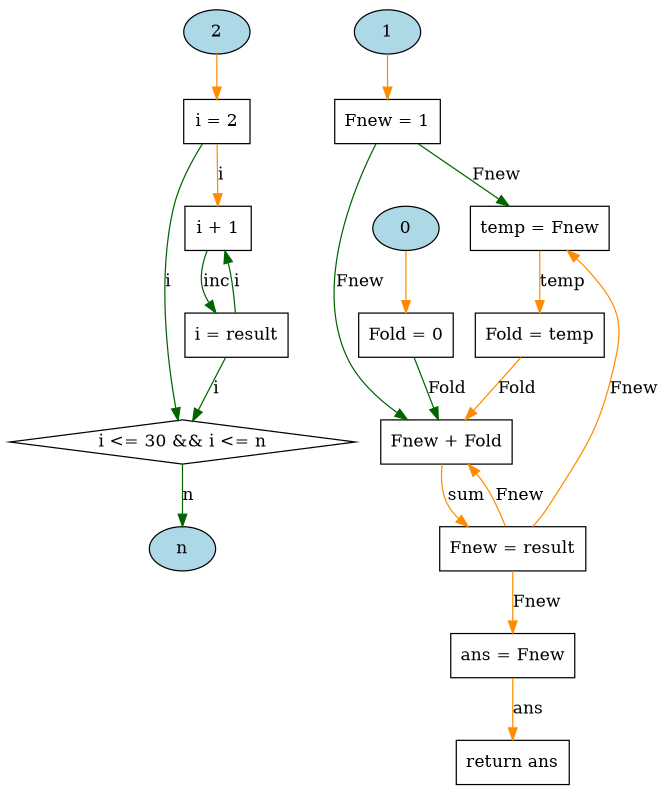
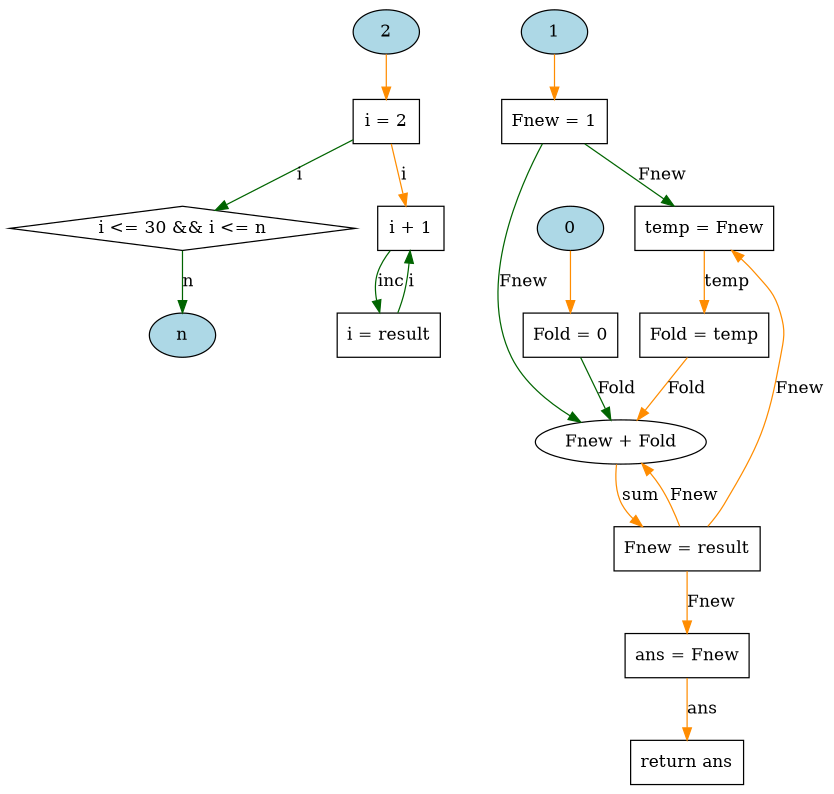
edge "i = result" -> "i <= 30 && i <= n": removed, label "i"
node "Fnew + Fold": shape box -> ellipse
